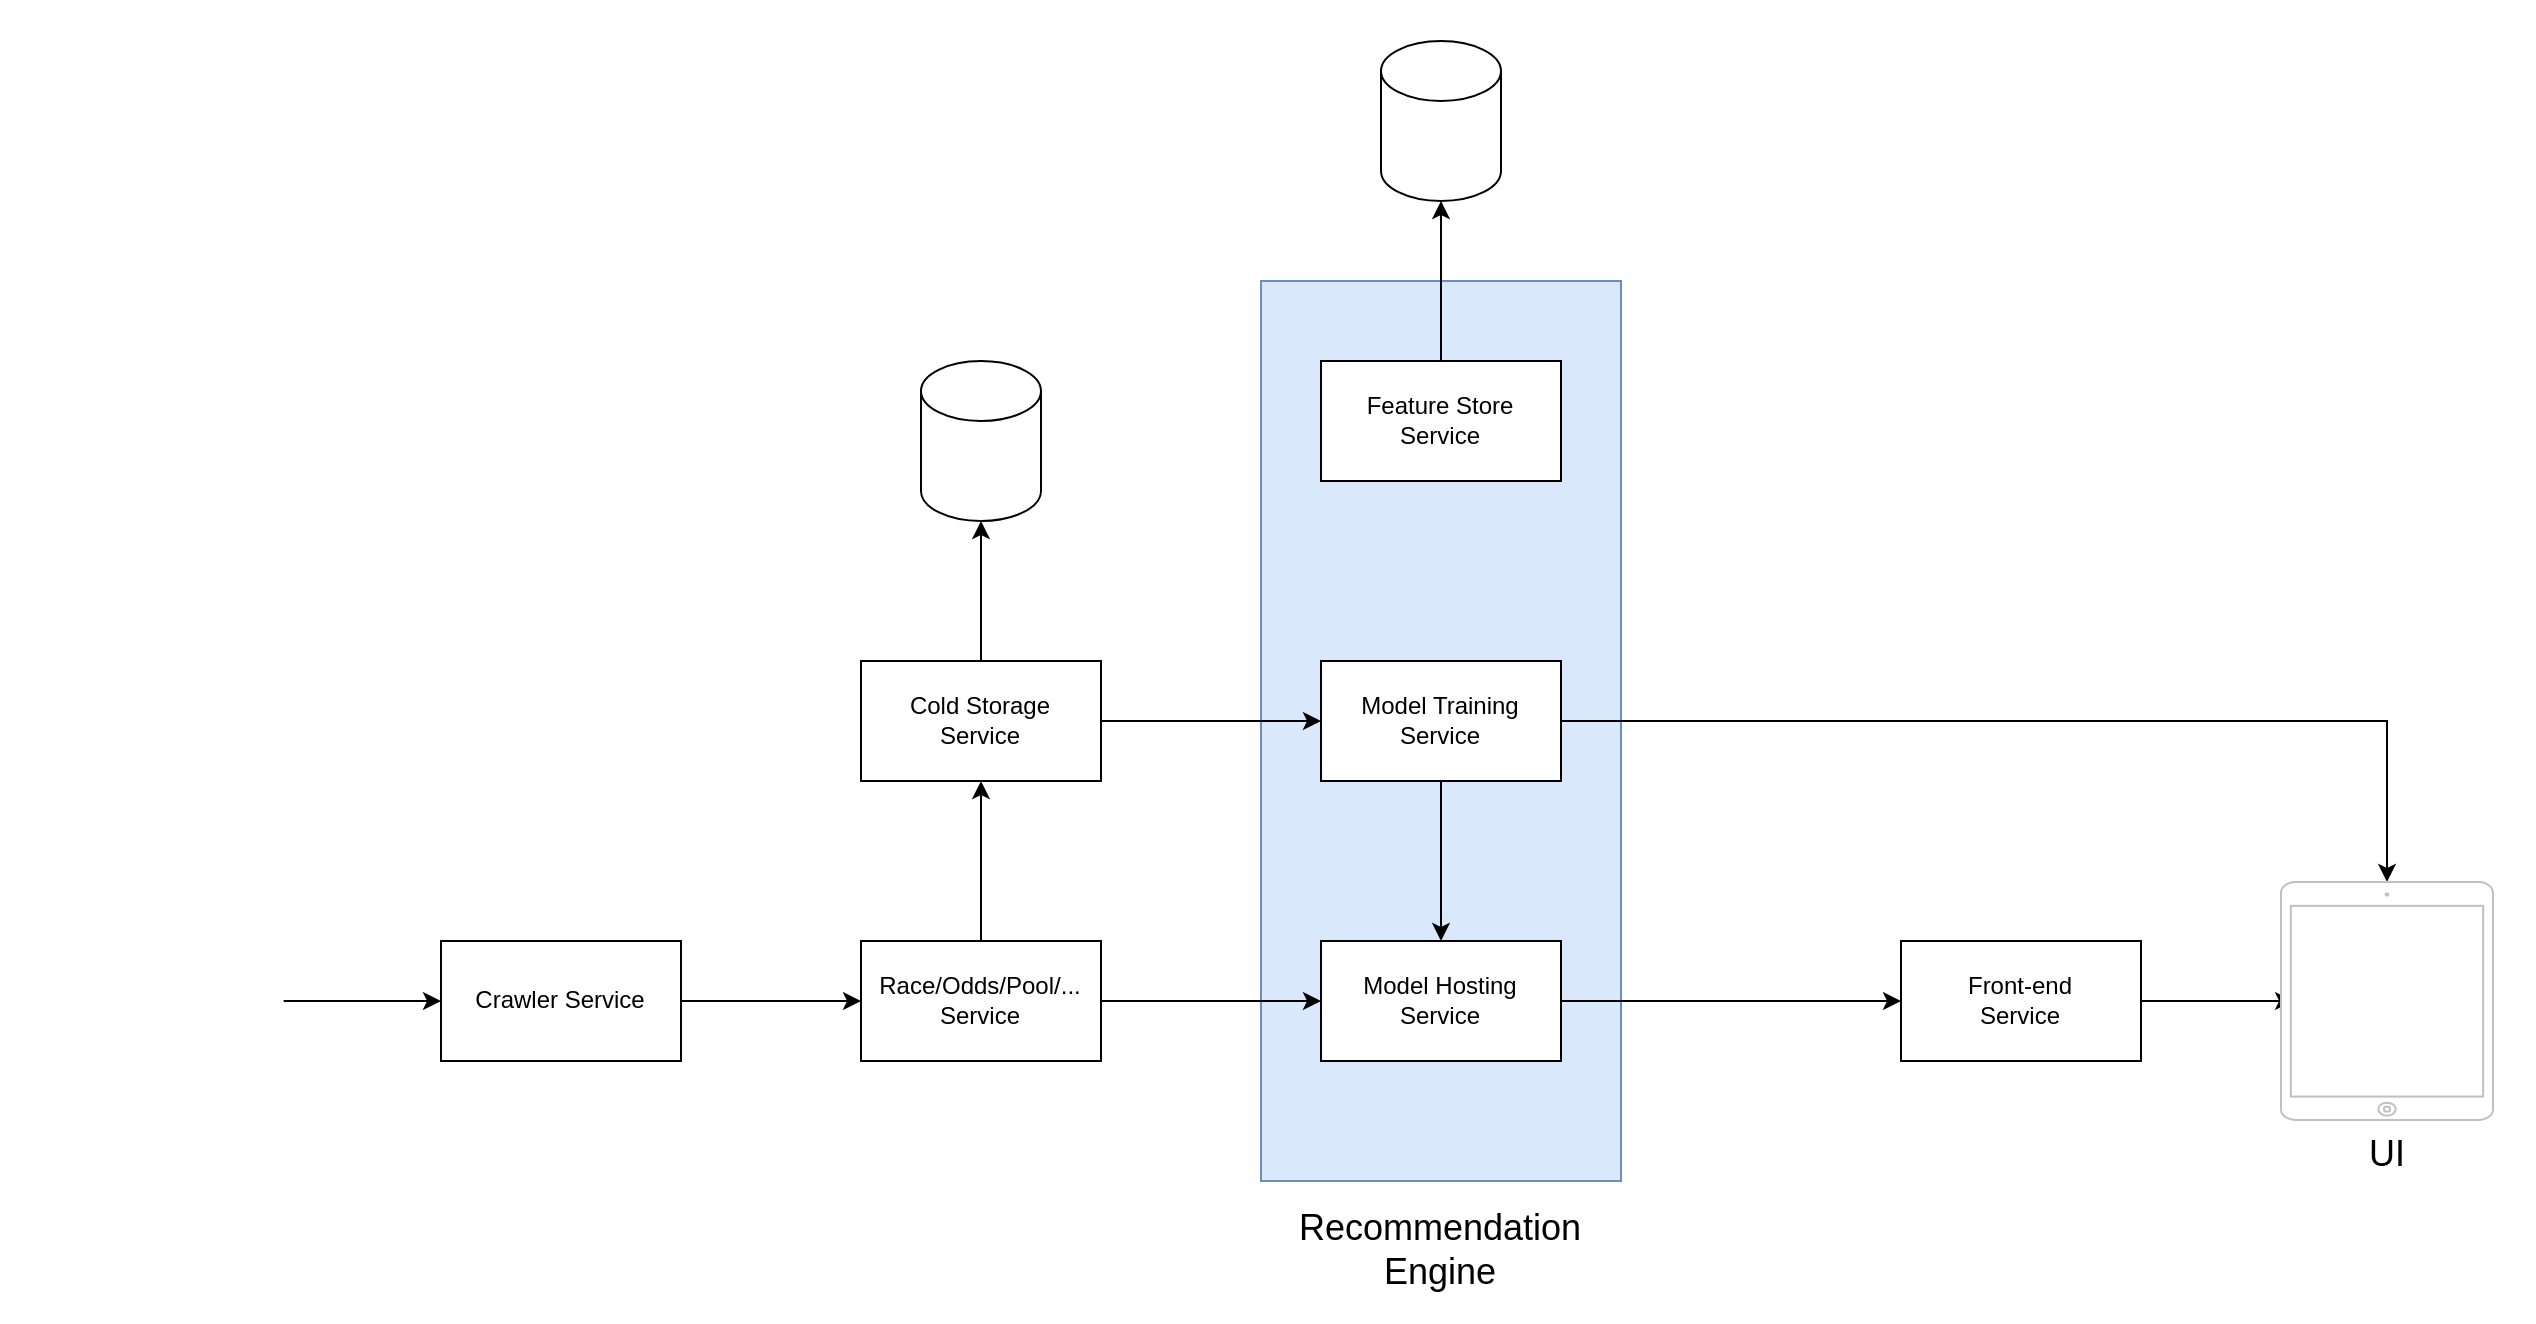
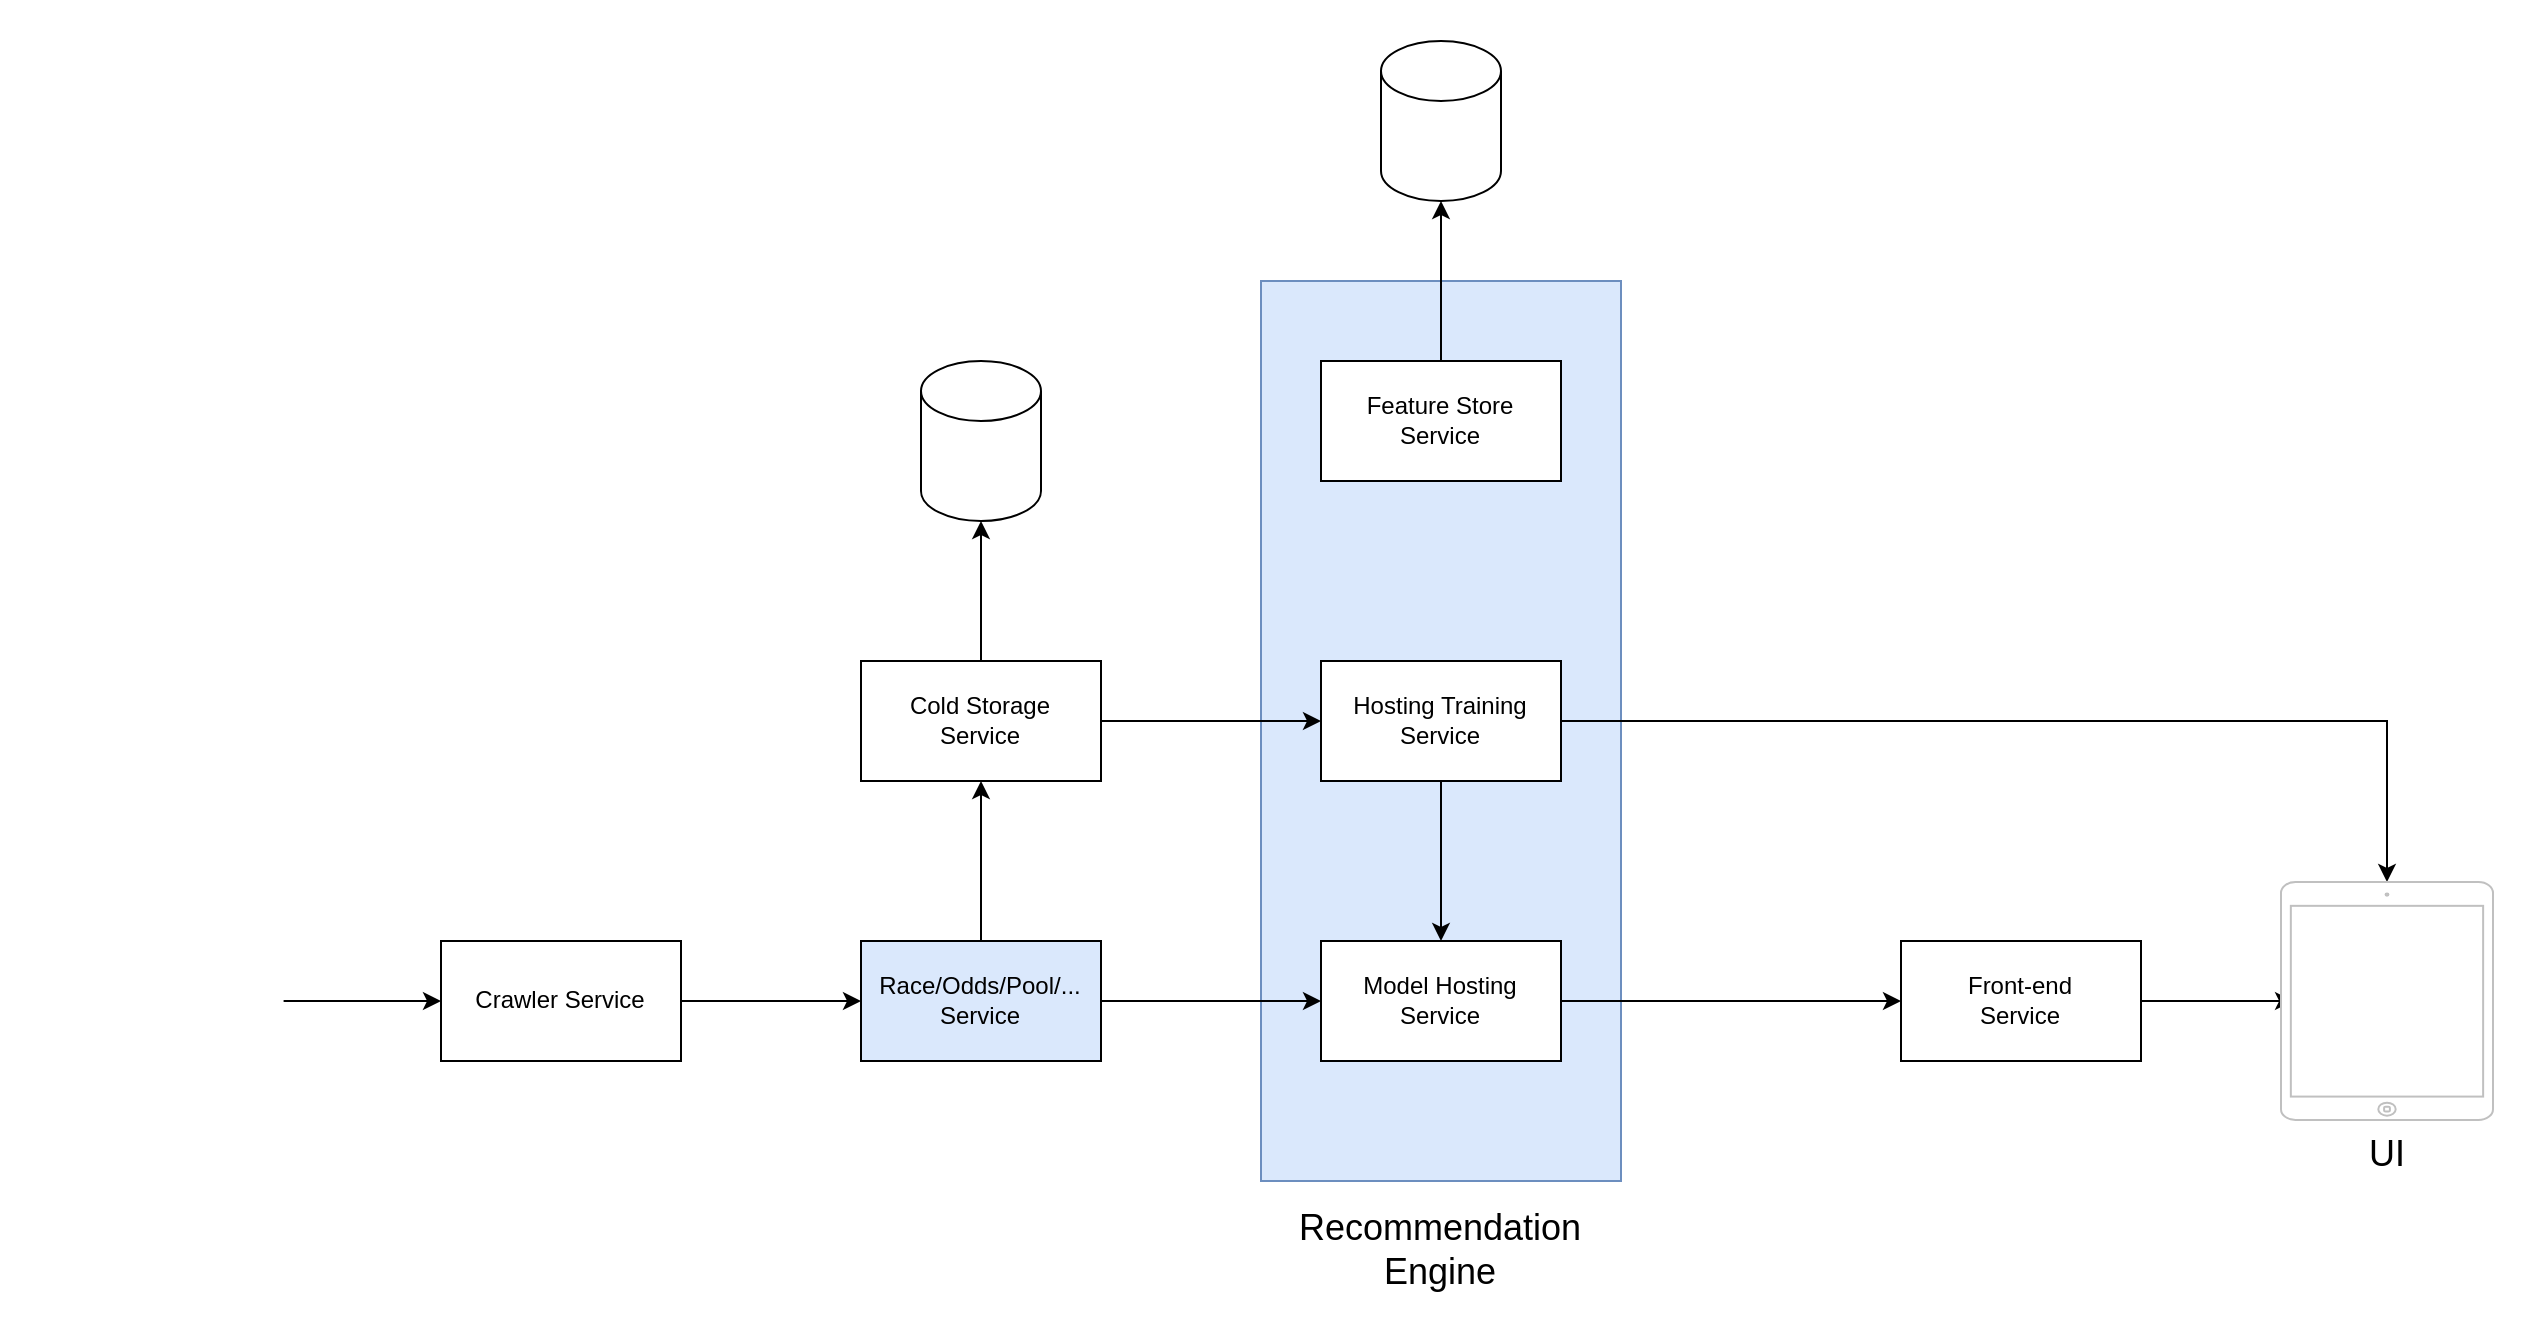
node "Model Training Service": label "Model Training Service" -> "Hosting Training Service"
node "Race/Odds/Pool/... Service": fillcolor #ffffff -> #dae8fc
